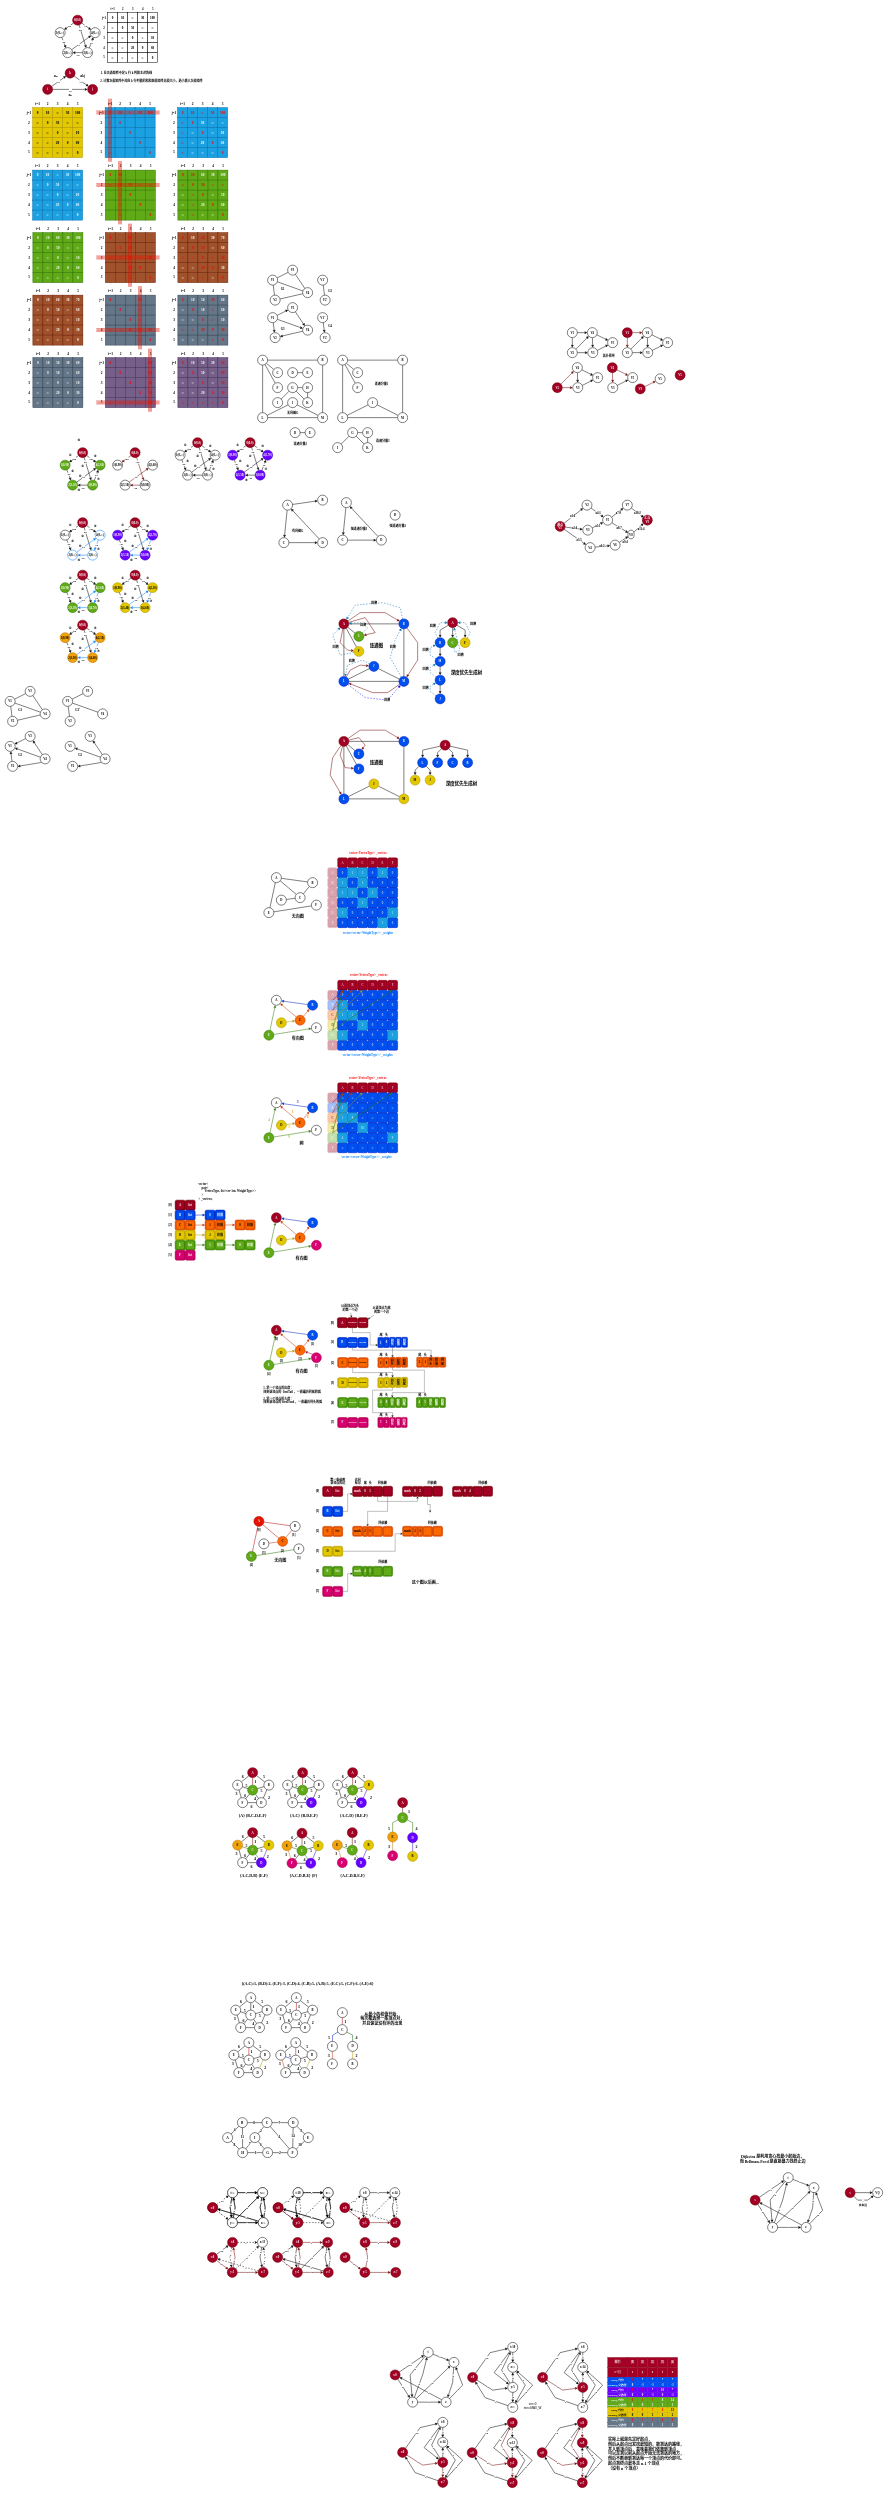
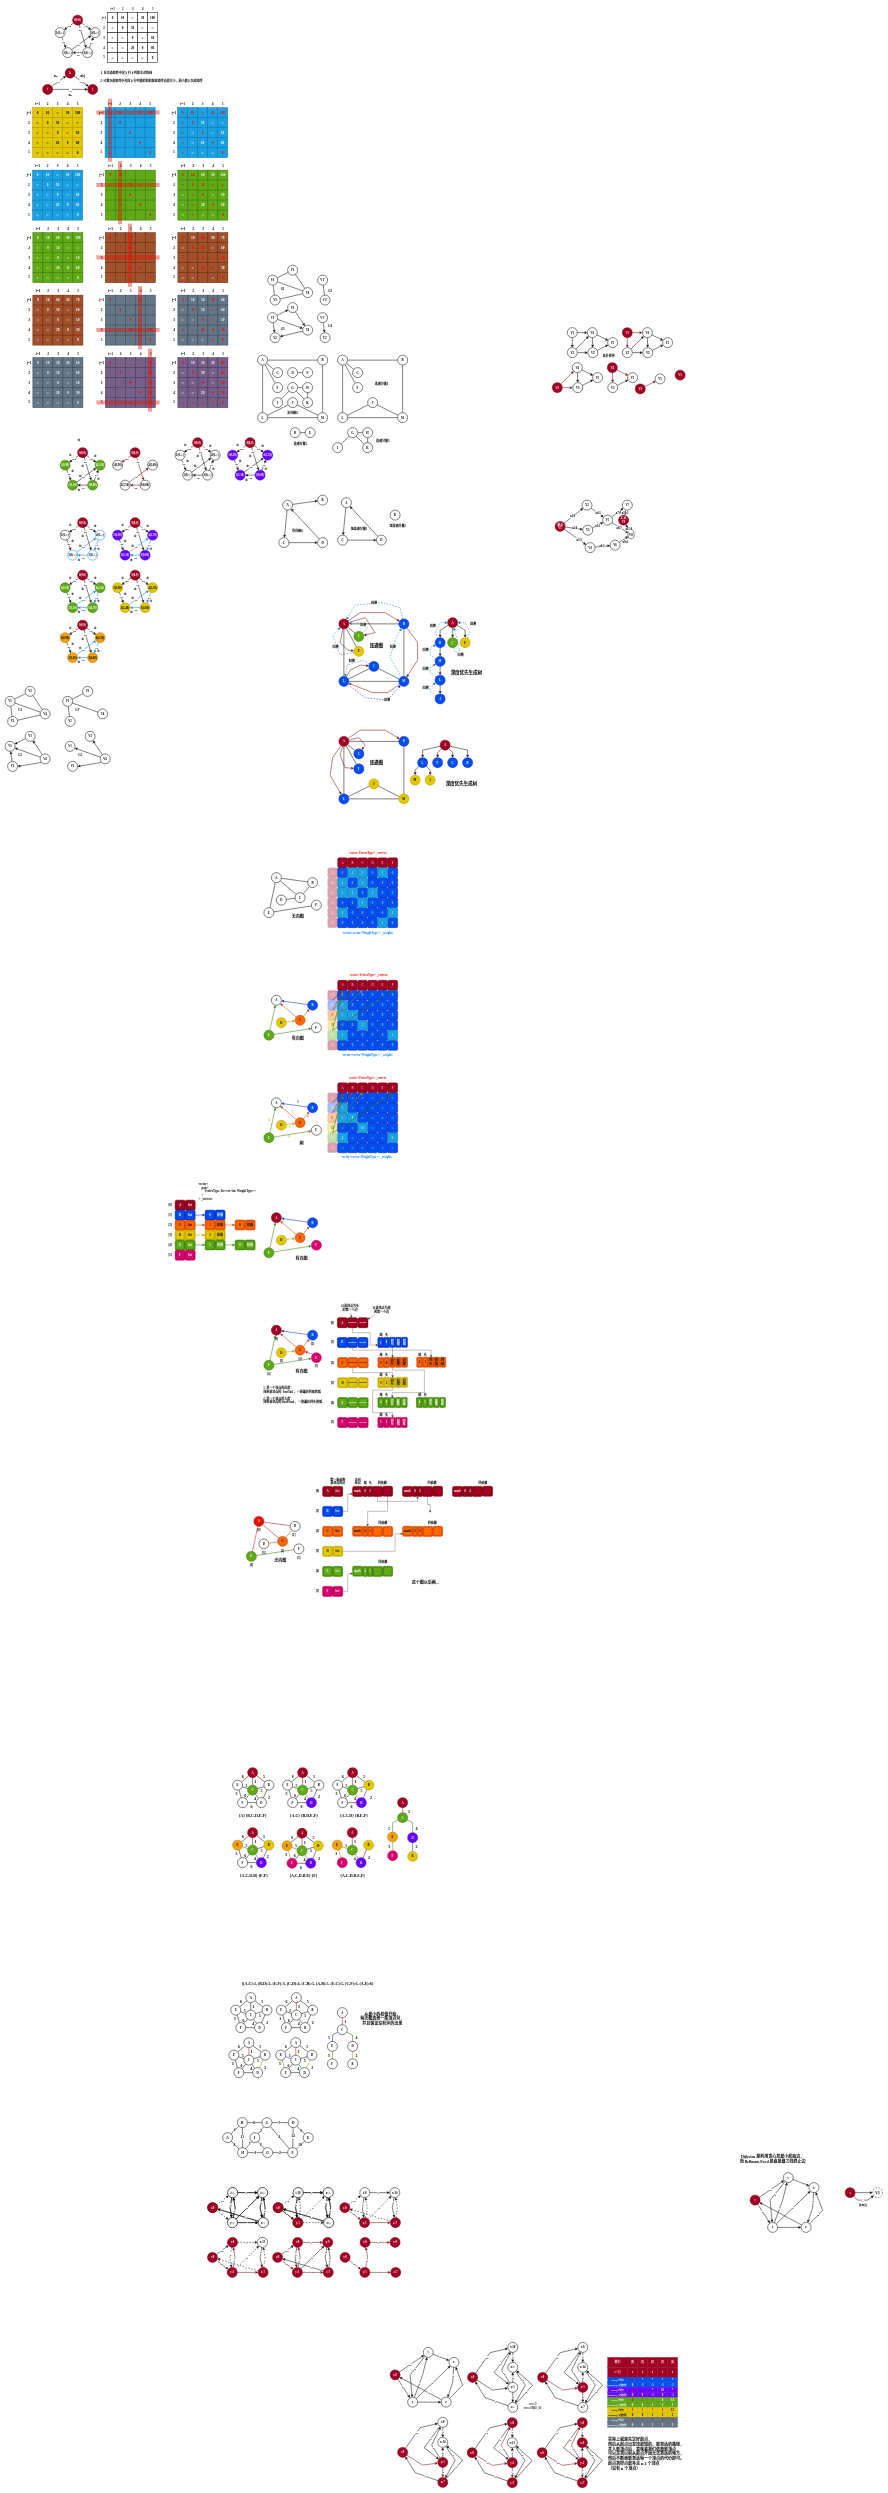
node "汇点 V9": moved (647, 520) -> (624, 520)
node "V{}": style solid -> dashed
